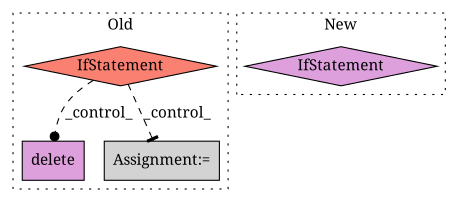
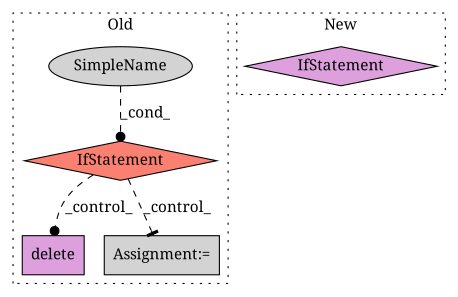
node "SimpleName": added
